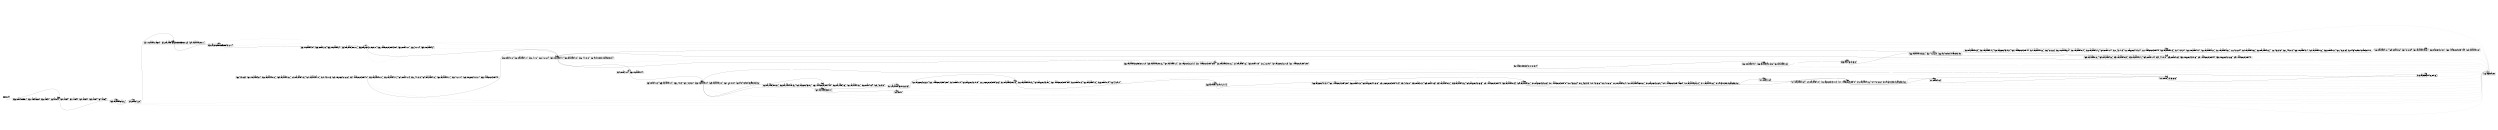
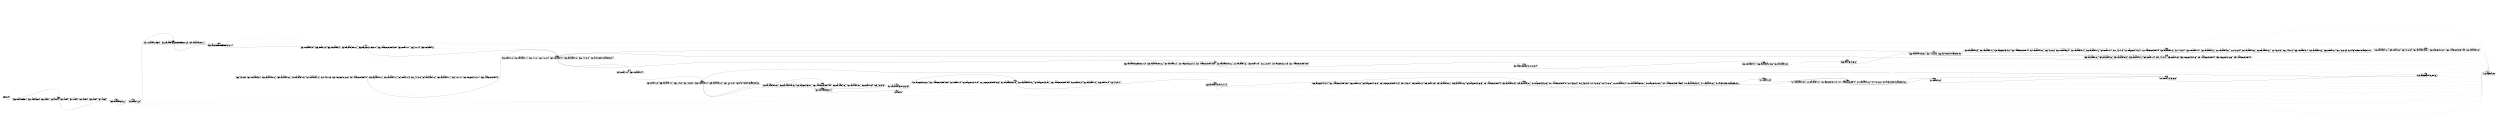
edge "48568: read-variable['d3_svg_lineSlope',v21,v20]" -> "48581: call-d3_svg_lineSlope [v20,v21,v22,v25,v19]": added
